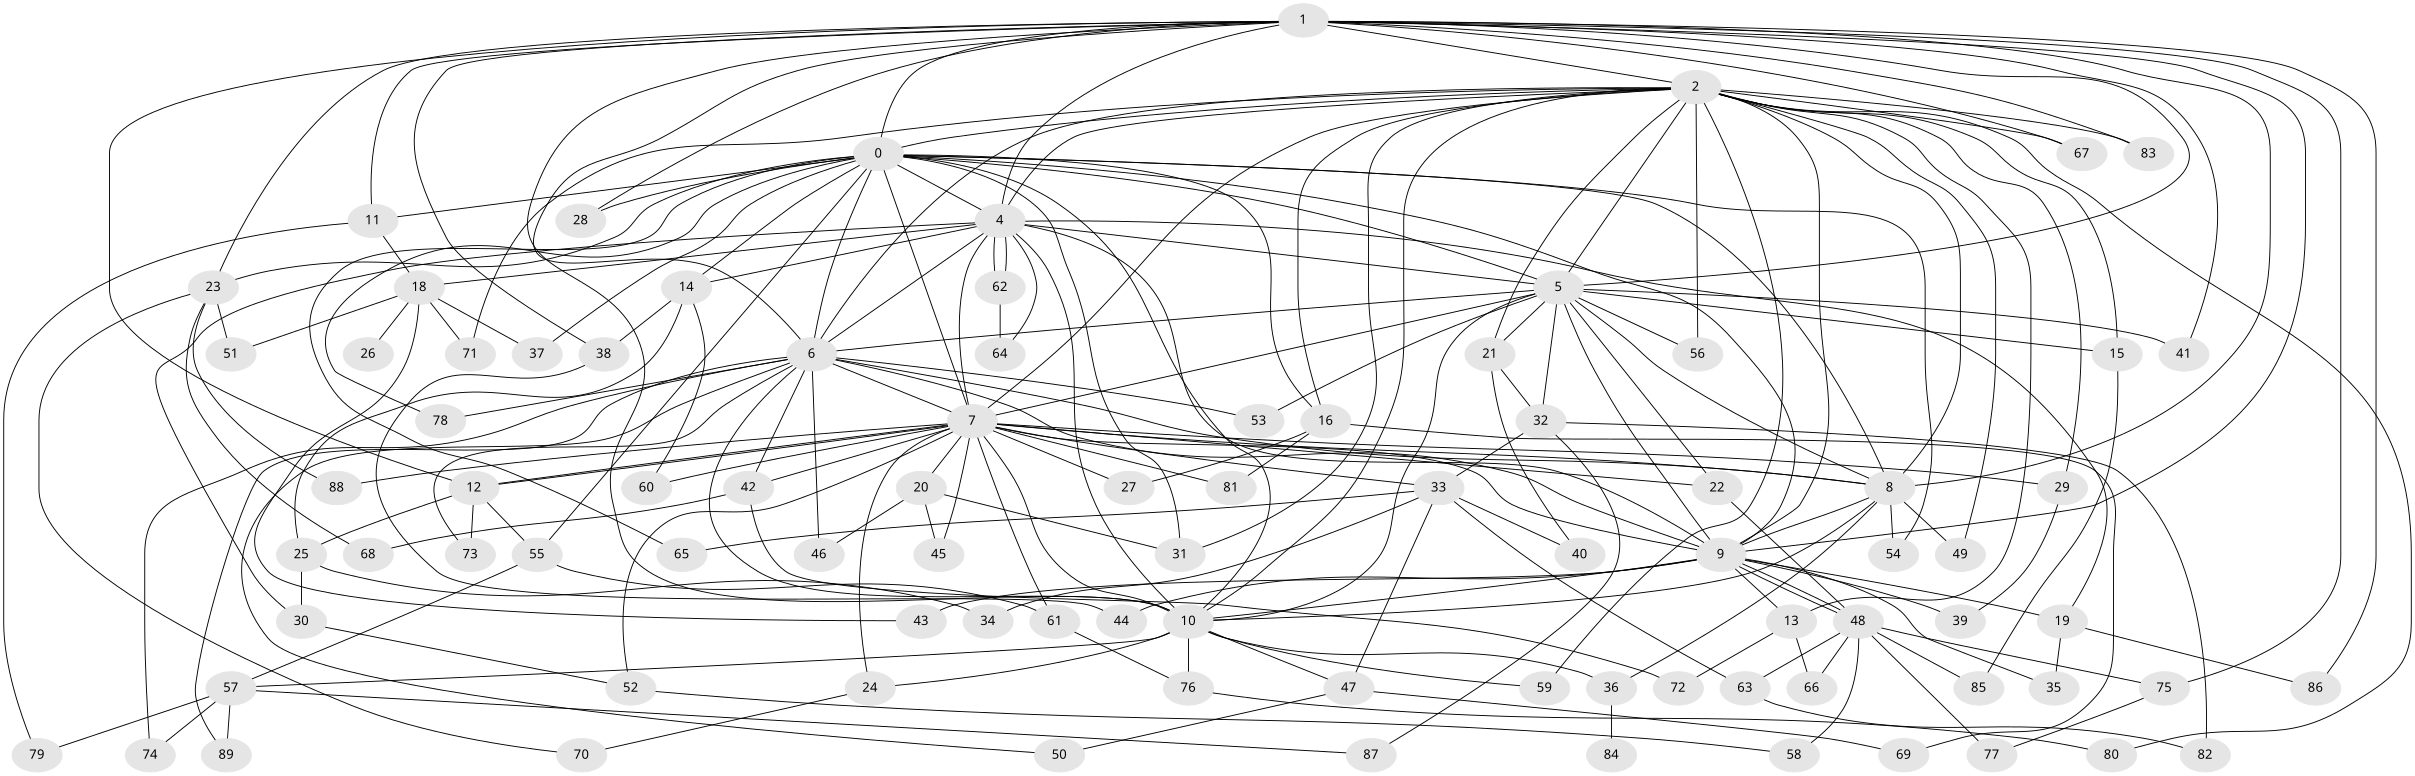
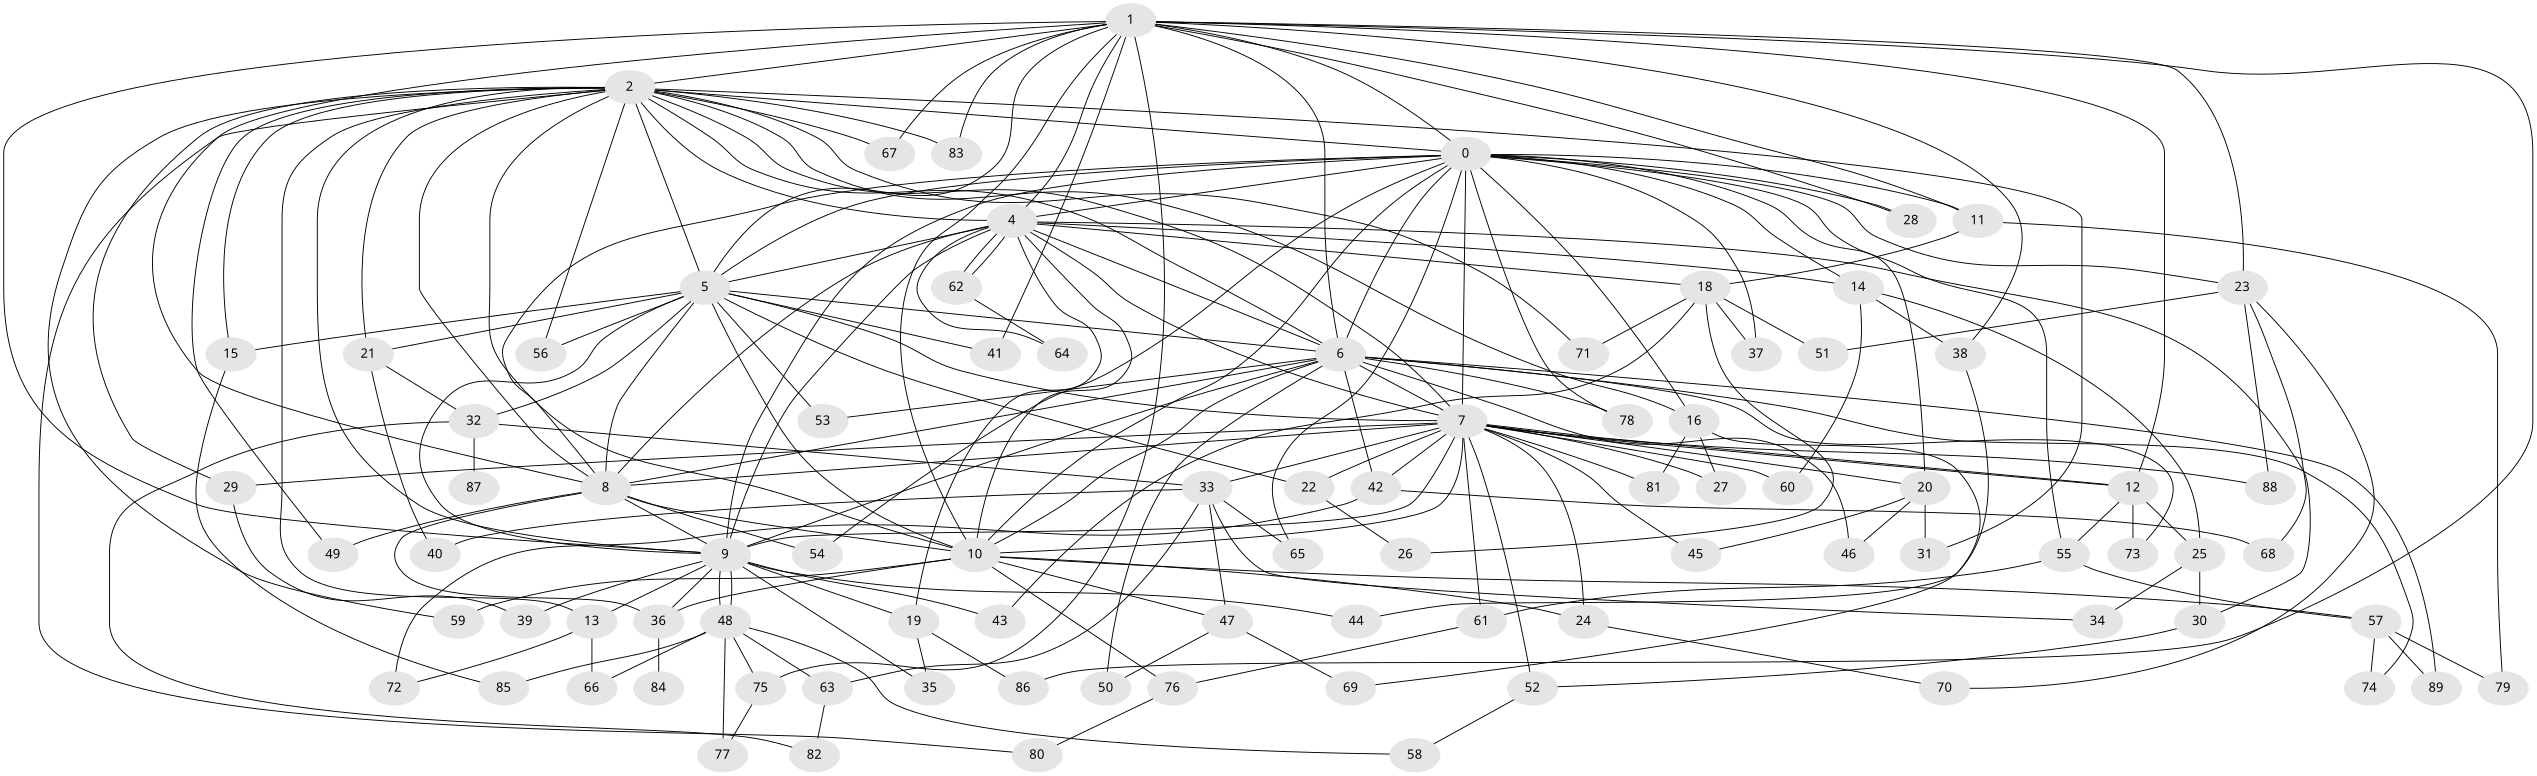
edge "0" -- "31": now "0" -- "20"
edge "4" -- "8": added
edge "22" -- "48": now "22" -- "26"
edge "9" -- "10": now "9" -- "36"
edge "57" -- "87": removed
